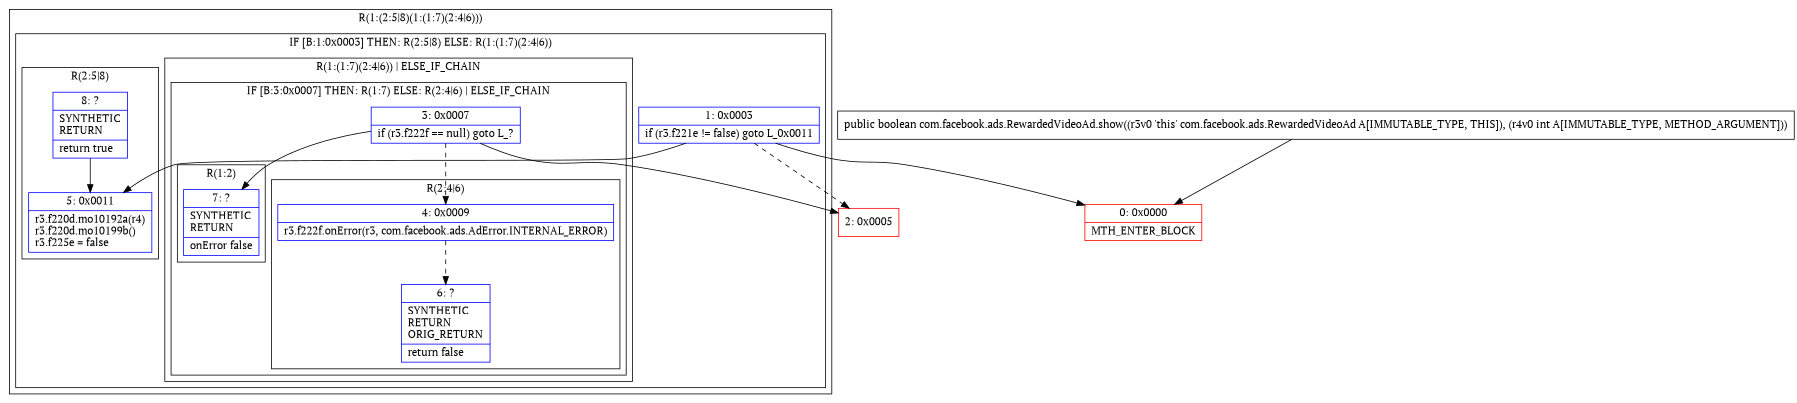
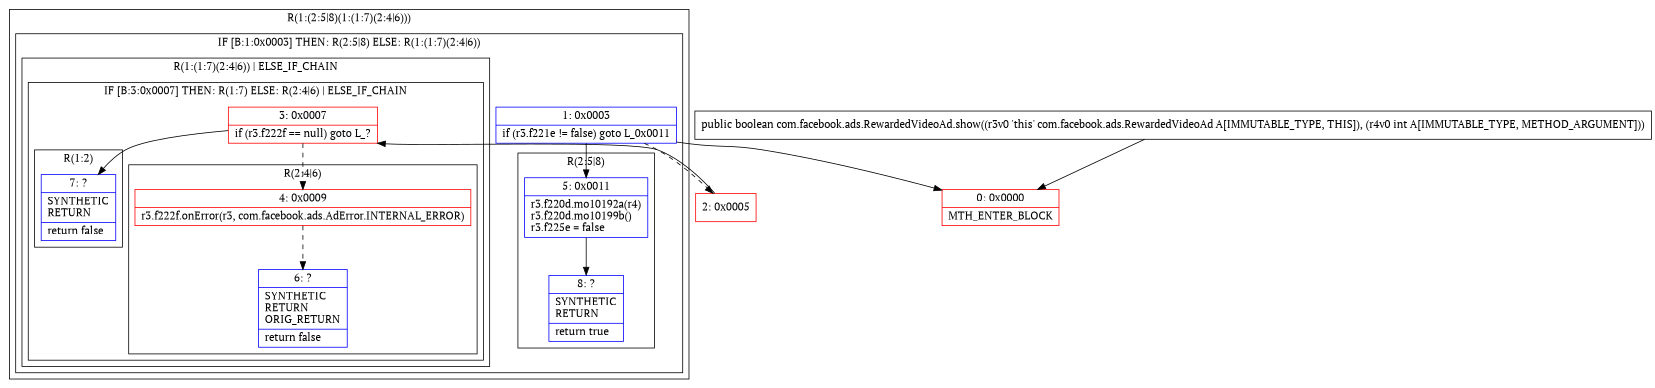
node "3: 0x0007": color blue -> red
edge "3: 0x0007" -> "2: 0x0005": reversed
edge "8: ?" -> "5: 0x0011": reversed
node "4: 0x0009": color blue -> red
node "7: ?": text "onError false" -> "return false"
